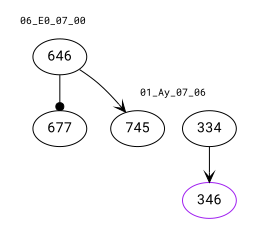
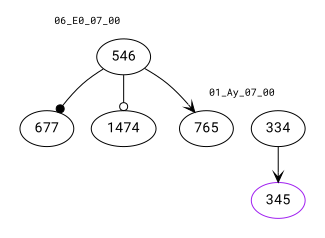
node "646": label "646" -> "546"
cluster "01_Ay_07_06": label "01_Ay_07_06" -> "01_Ay_07_00"
node "1474": added
node "745": label "745" -> "765"
node "346": label "346" -> "345"
